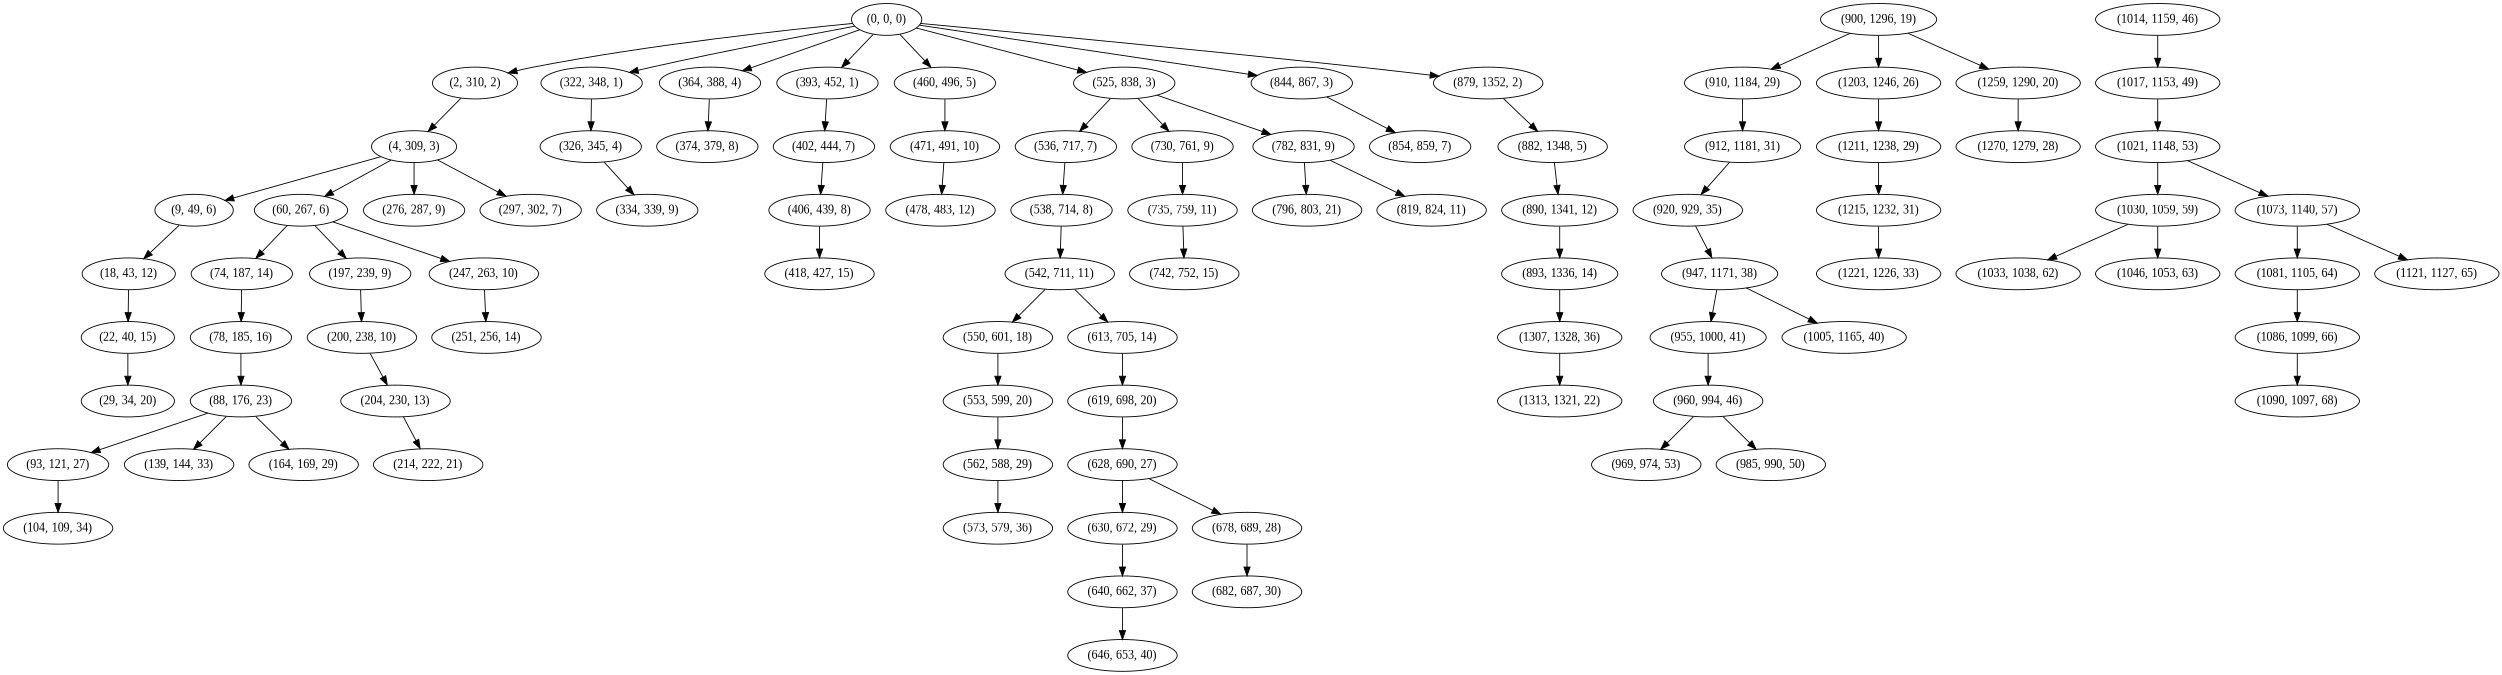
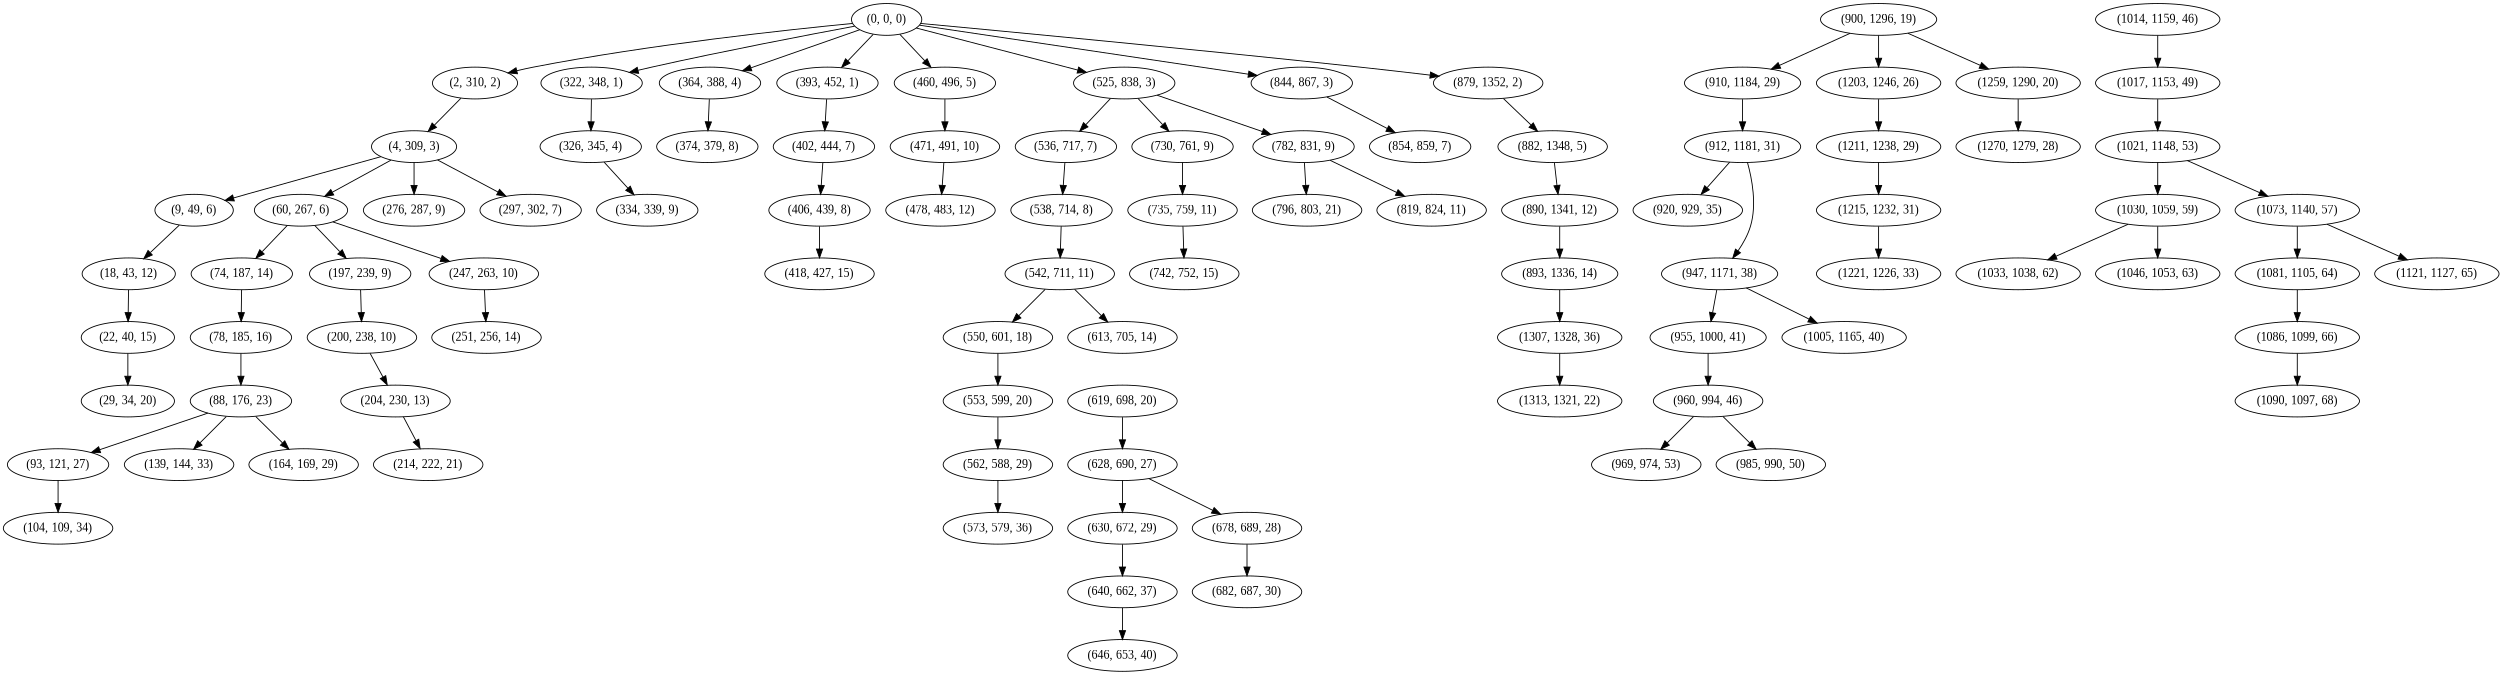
edge "(920, 929, 35)" -> "(947, 1171, 38)": now "(912, 1181, 31)" -> "(947, 1171, 38)"
edge "(613, 705, 14)" -> "(619, 698, 20)": removed
